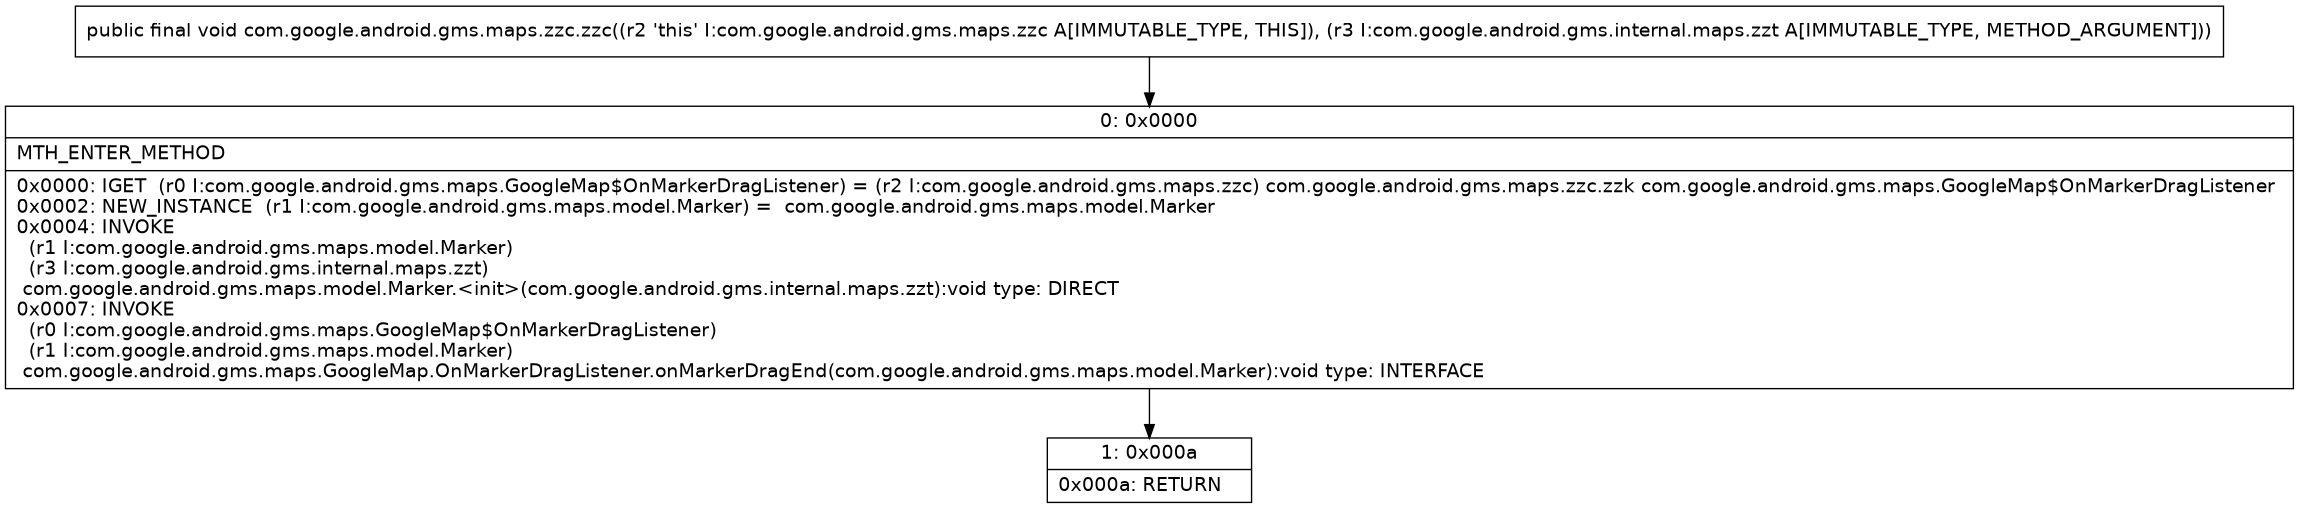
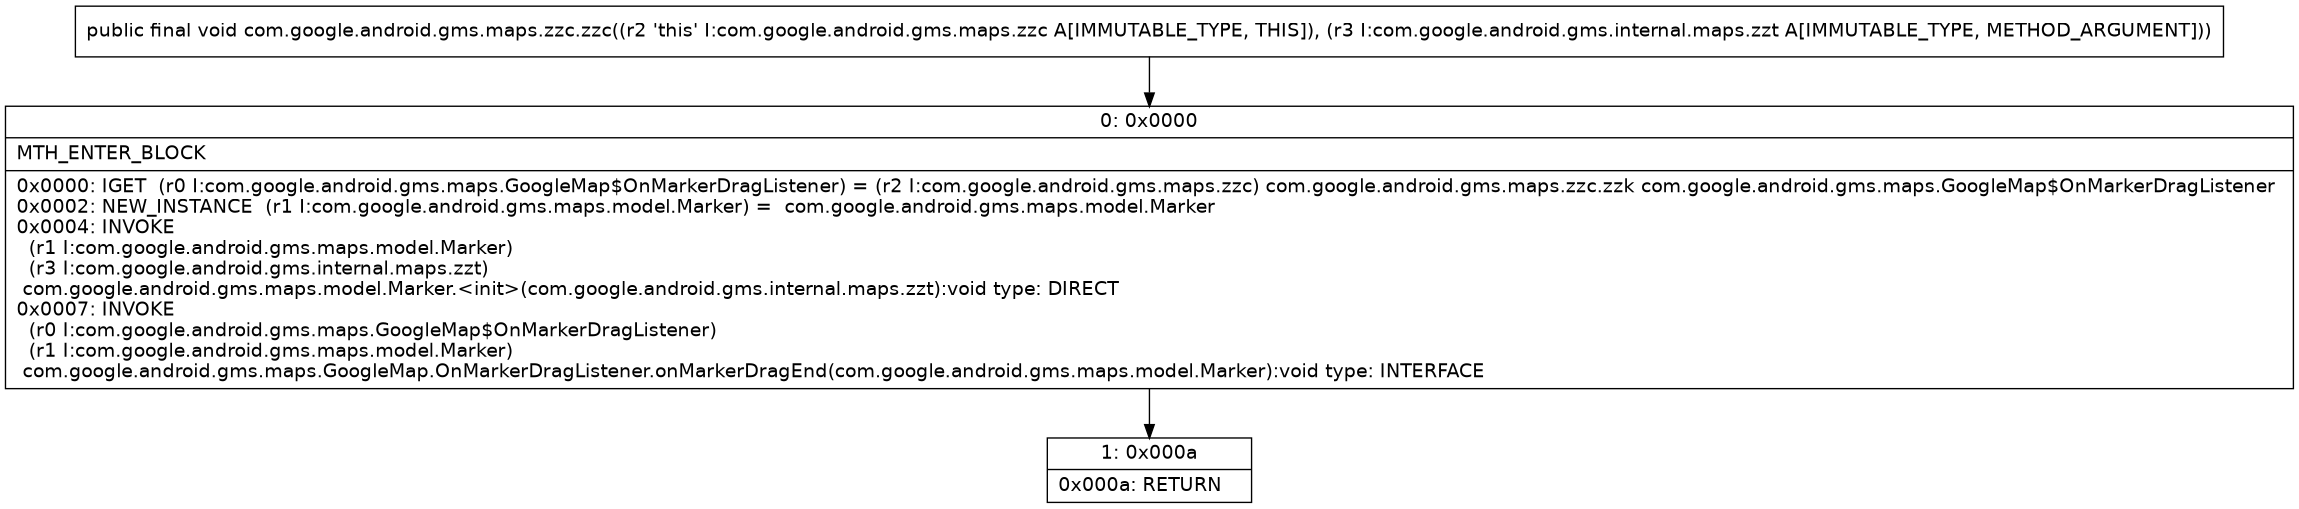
node "0: 0x0000": text "MTH_ENTER_METHOD" -> "MTH_ENTER_BLOCK"
